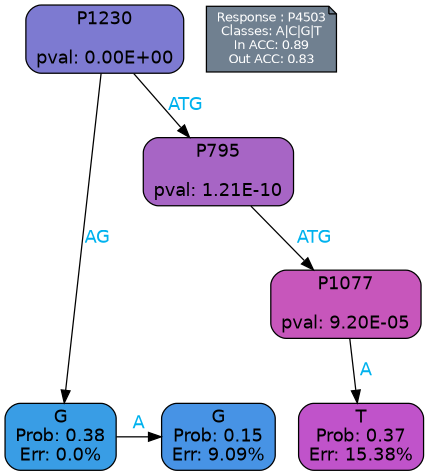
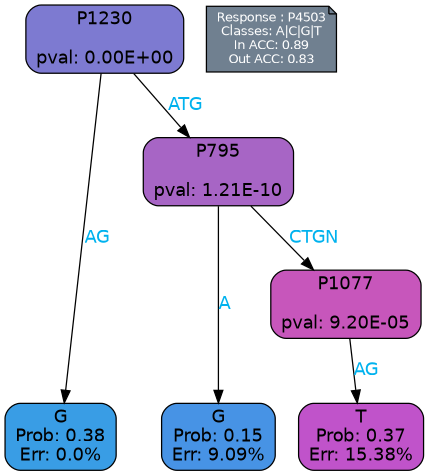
edge "P795 pval: 1.21E-10" -> "P1077 pval: 9.20E-05": label "ATG" -> "CTGN"
edge "P1077 pval: 9.20E-05" -> "T Prob: 0.37 Err: 15.38%": label "A" -> "AG"
edge "G Prob: 0.38 Err: 0.0%" -> "G Prob: 0.15 Err: 9.09%": now "P795 pval: 1.21E-10" -> "G Prob: 0.15 Err: 9.09%"
